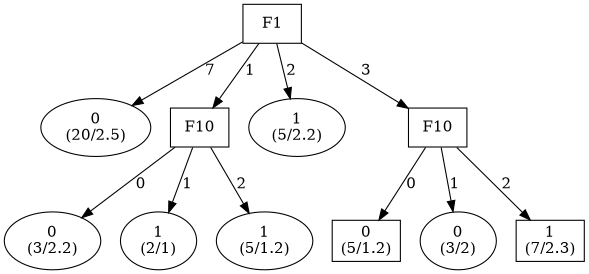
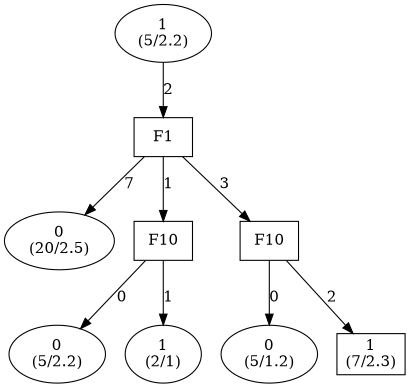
edge "F1" -> "1 (5/2.2)": reversed
node "0 (3/2.2)": label "0 (3/2.2)" -> "0 (5/2.2)"
node "1 (5/1.2)": removed
node "0 (5/1.2)": shape box -> ellipse
node "0 (3/2)": removed
